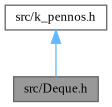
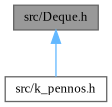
edge "src/Deque.h" -> "src/k_pennos.h": reversed
